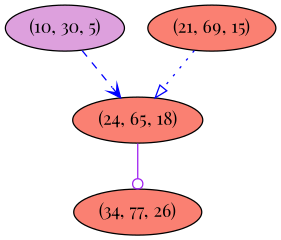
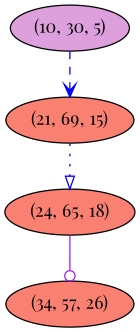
edge "(10, 30, 5)" -> "(24, 65, 18)": now "(10, 30, 5)" -> "(21, 69, 15)"
node "(34, 77, 26)": label "(34, 77, 26)" -> "(34, 57, 26)"
